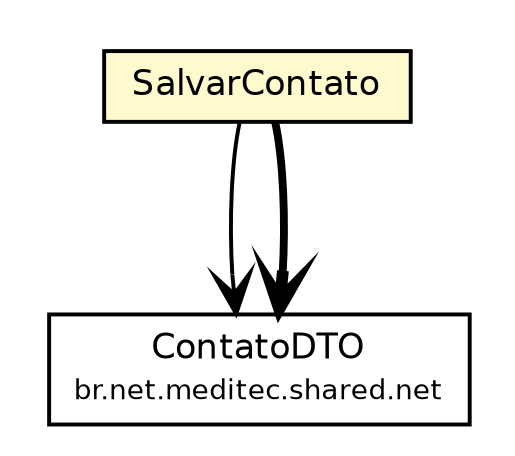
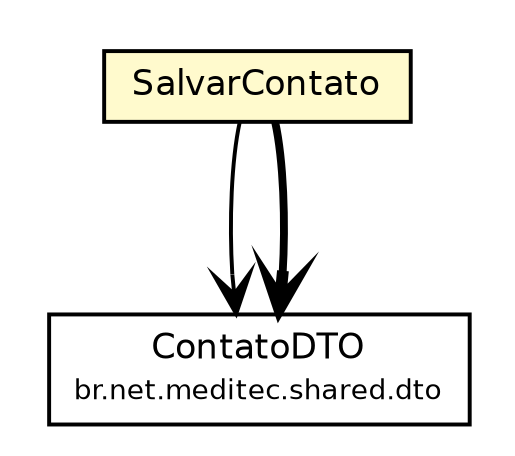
node "ContatoDTO": text "br.net.meditec.shared.net" -> "br.net.meditec.shared.dto"
